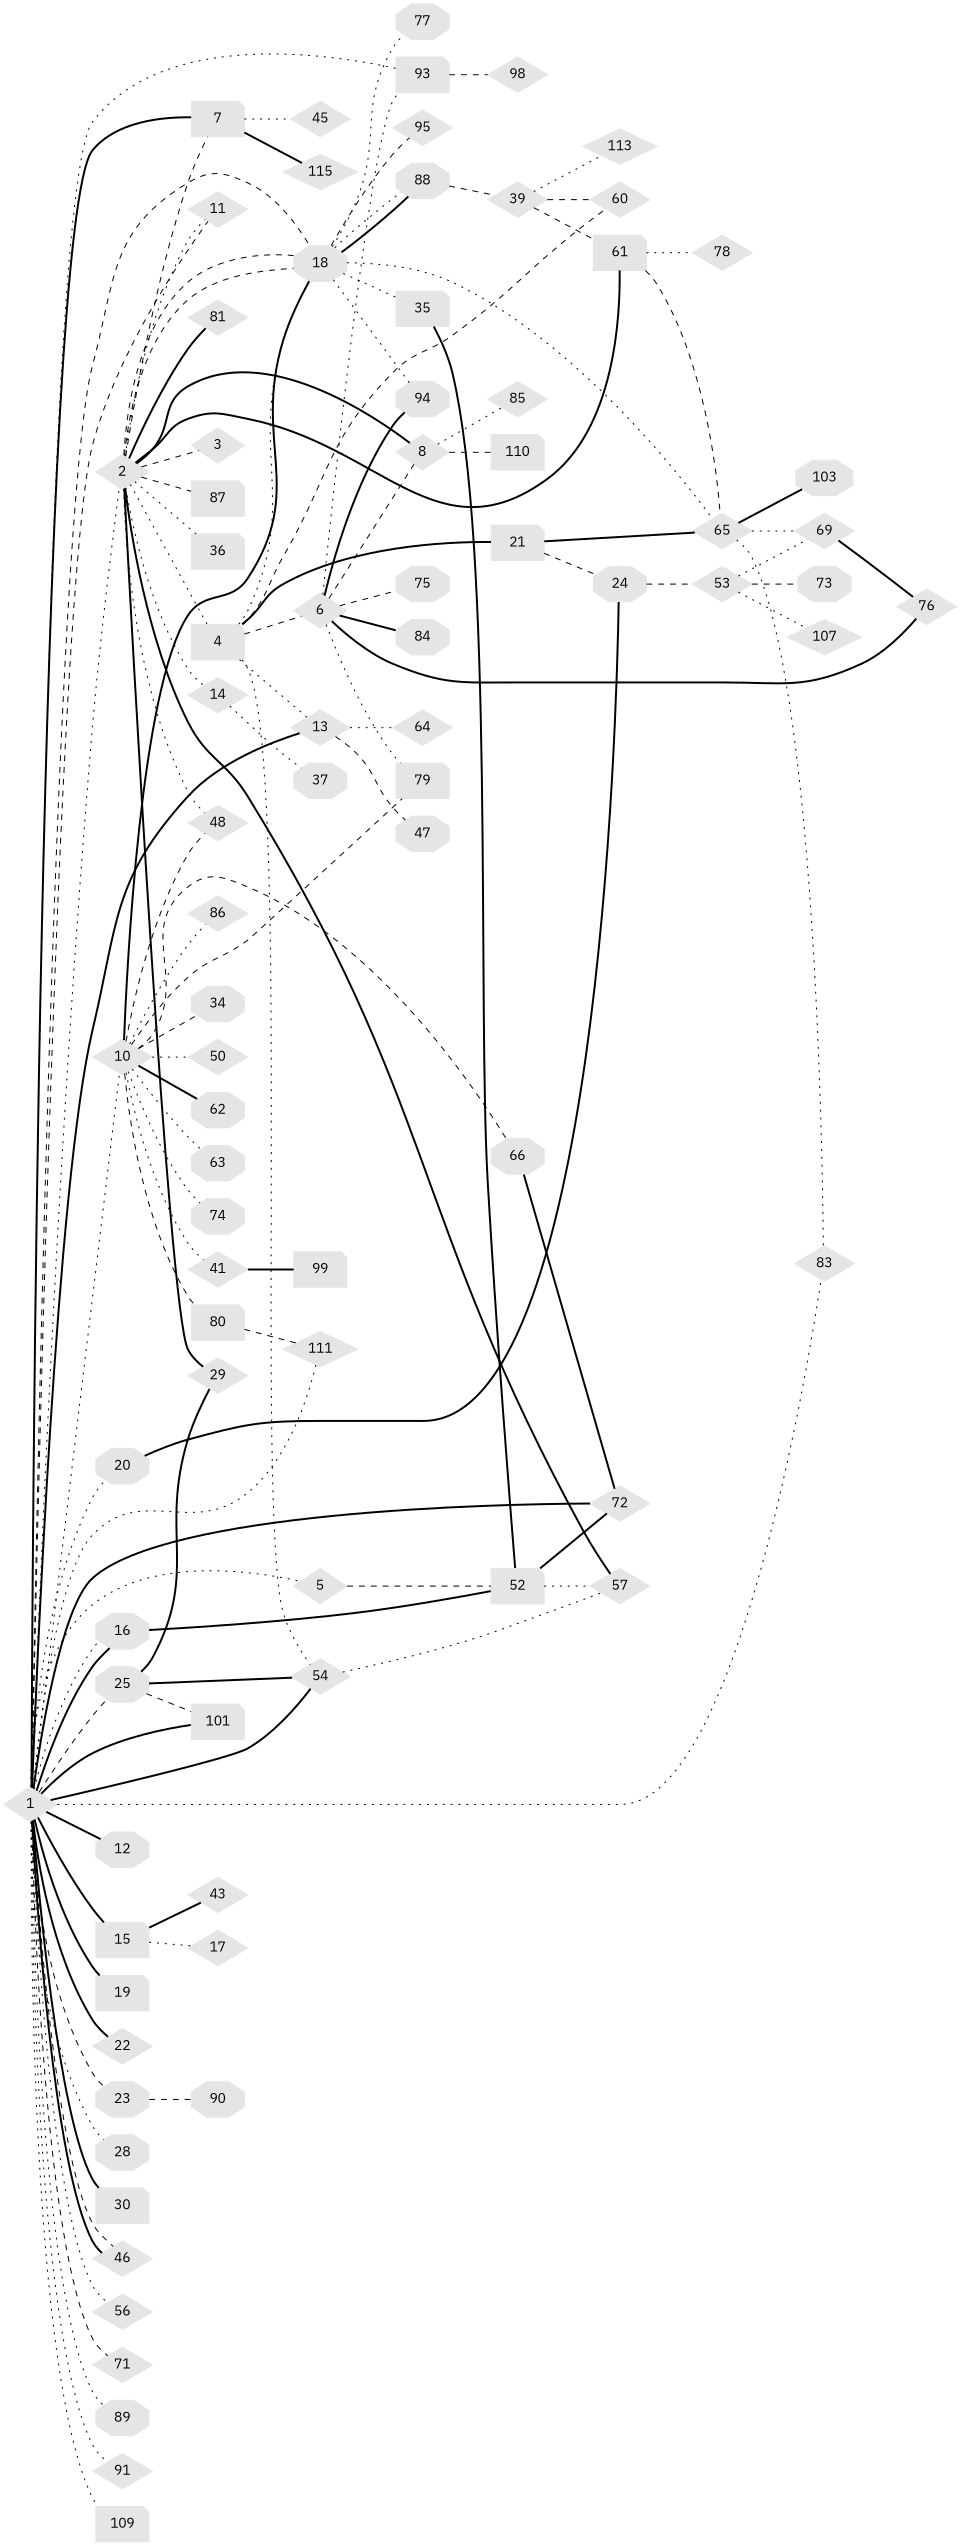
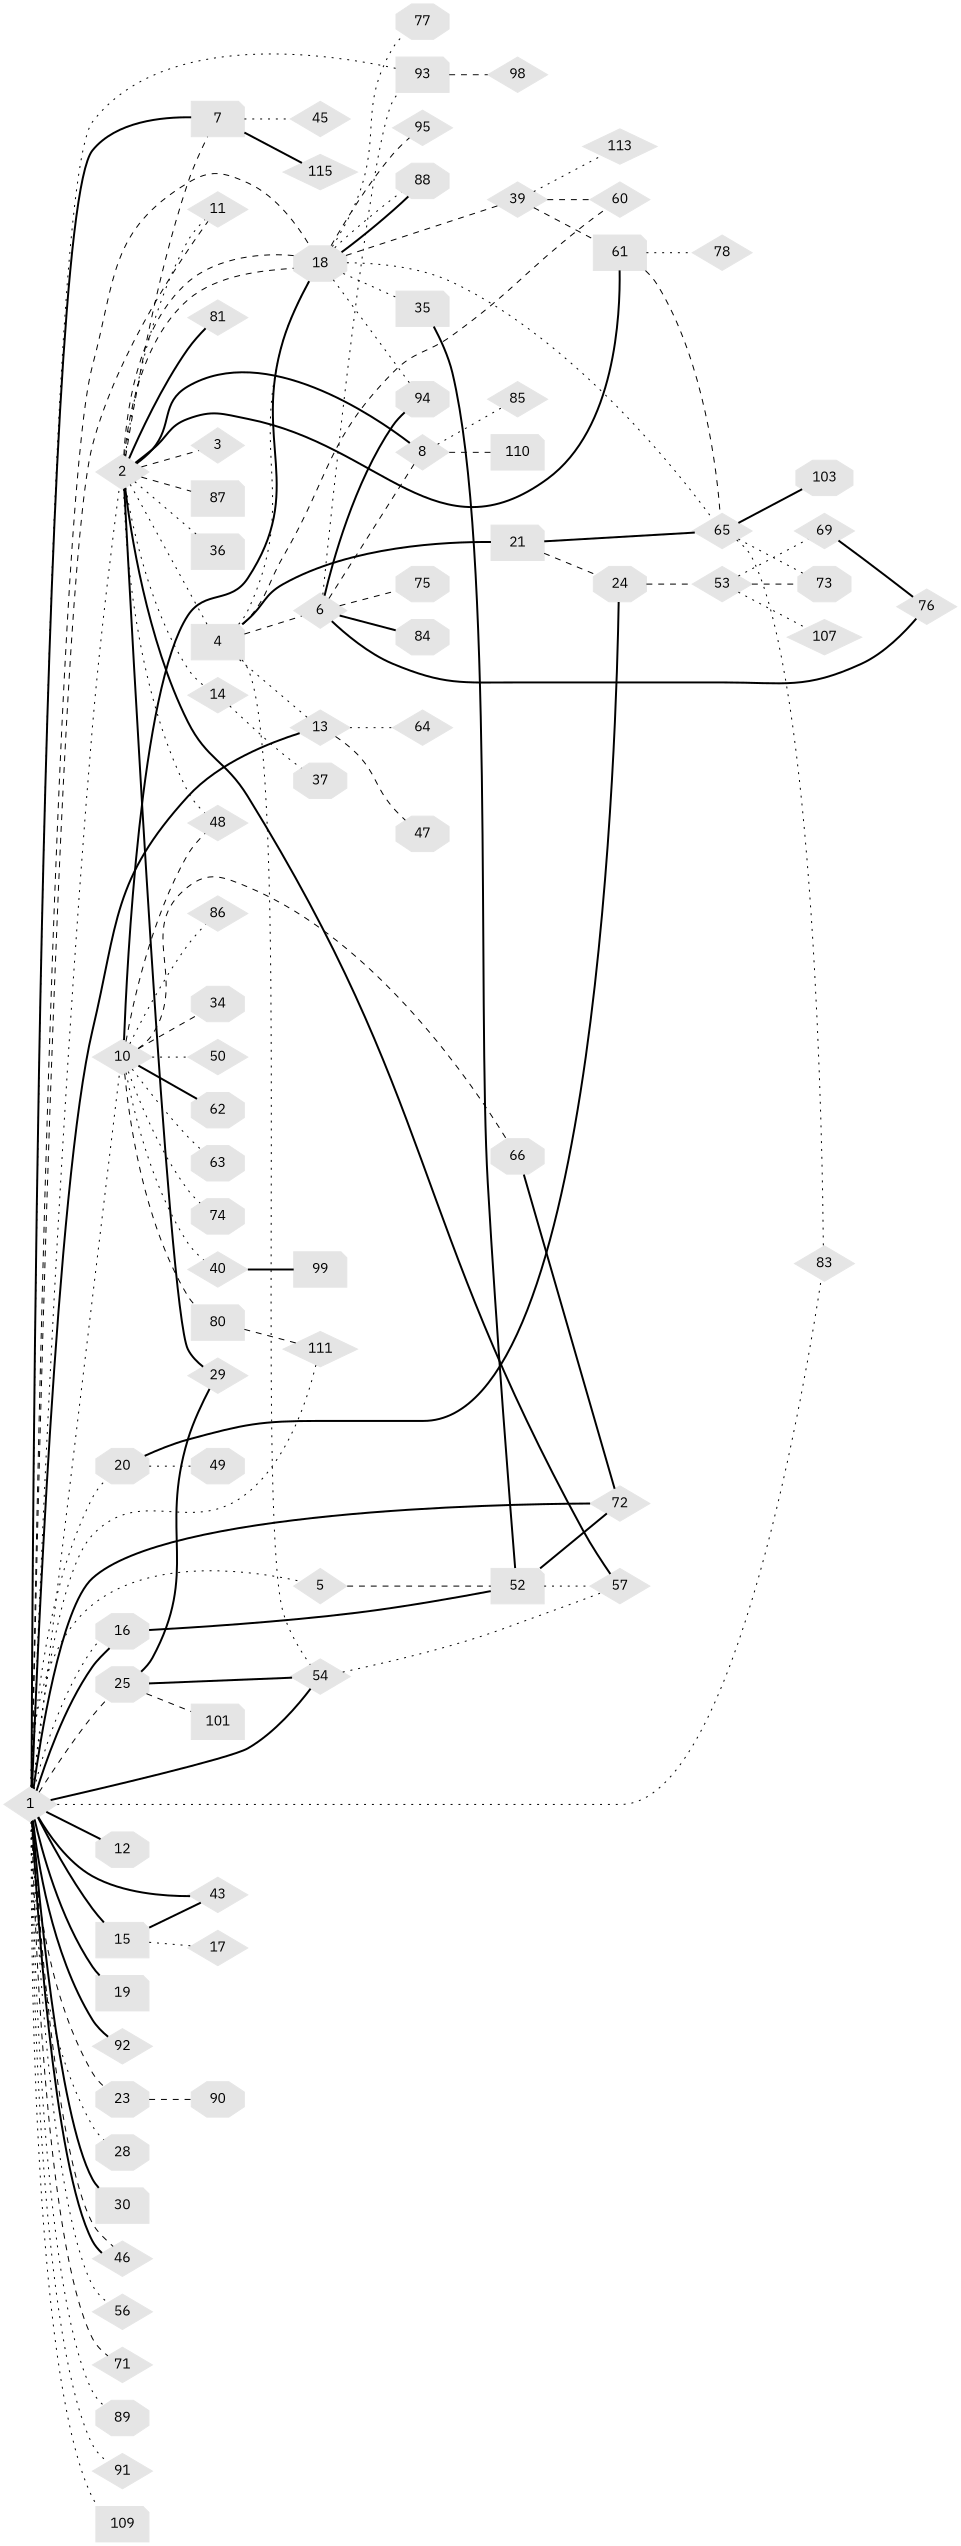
edge "88" -- "39": now "18" -- "39"
edge "65" -- "69": now "65" -- "73"
node "79": removed
node "41": label "41" -> "40"
node "49": added
edge "101" -- "1": now "43" -- "1"
node "22": label "22" -> "92"
